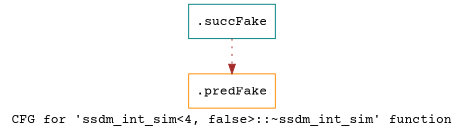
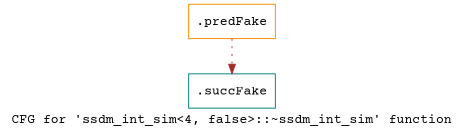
edge ".succFake" -> ".predFake": reversed
